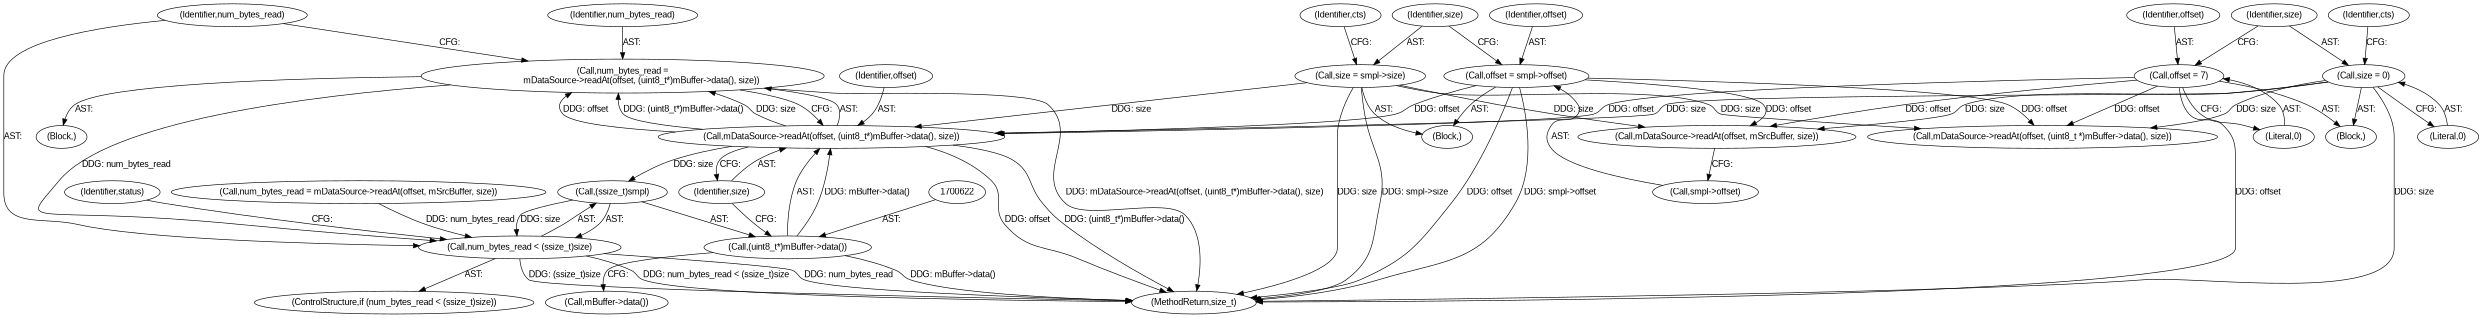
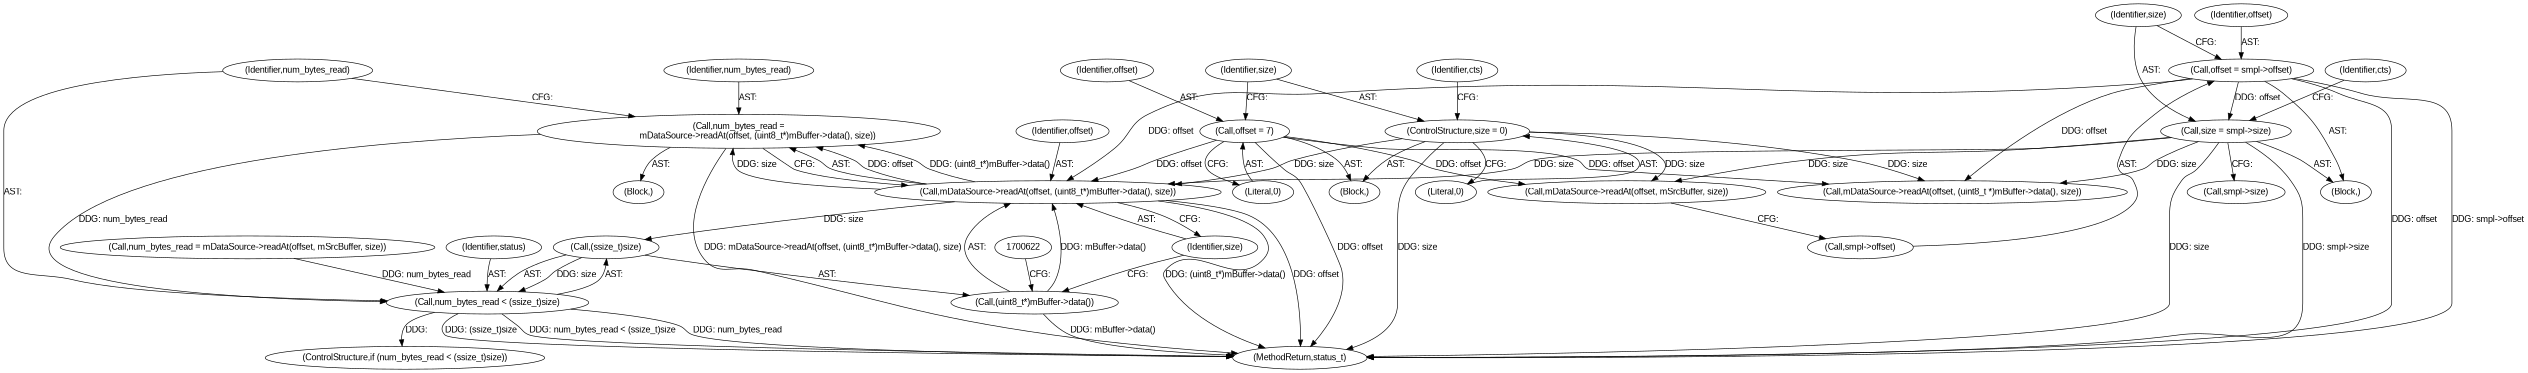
node "(Call,size = 0)": label "(Call,size = 0)" -> "(ControlStructure,size = 0)"
edge "(Call,offset = smpl->offset)" -> "(Call,mDataSource->readAt(offset, mSrcBuffer, size))": now "(Call,offset = smpl->offset)" -> "(Call,size = smpl->size)"
node "(Call,(ssize_t)smpl)": label "(Call,(ssize_t)smpl)" -> "(Call,(ssize_t)size)"
node "(Call,smpl->size)": added
edge "(Identifier,status)" -> "(Call,num_bytes_read < (ssize_t)size)": label "CFG: " -> "AST: "
edge "1700622" -> "(Call,(uint8_t*)mBuffer->data())": label "AST: " -> "CFG: "
edge "(Call,num_bytes_read < (ssize_t)size)" -> "(ControlStructure,if (num_bytes_read < (ssize_t)size))": label "AST: " -> "DDG: "
node "(Call,mBuffer->data())": removed
node "(MethodReturn,size_t)": label "(MethodReturn,size_t)" -> "(MethodReturn,status_t)"
